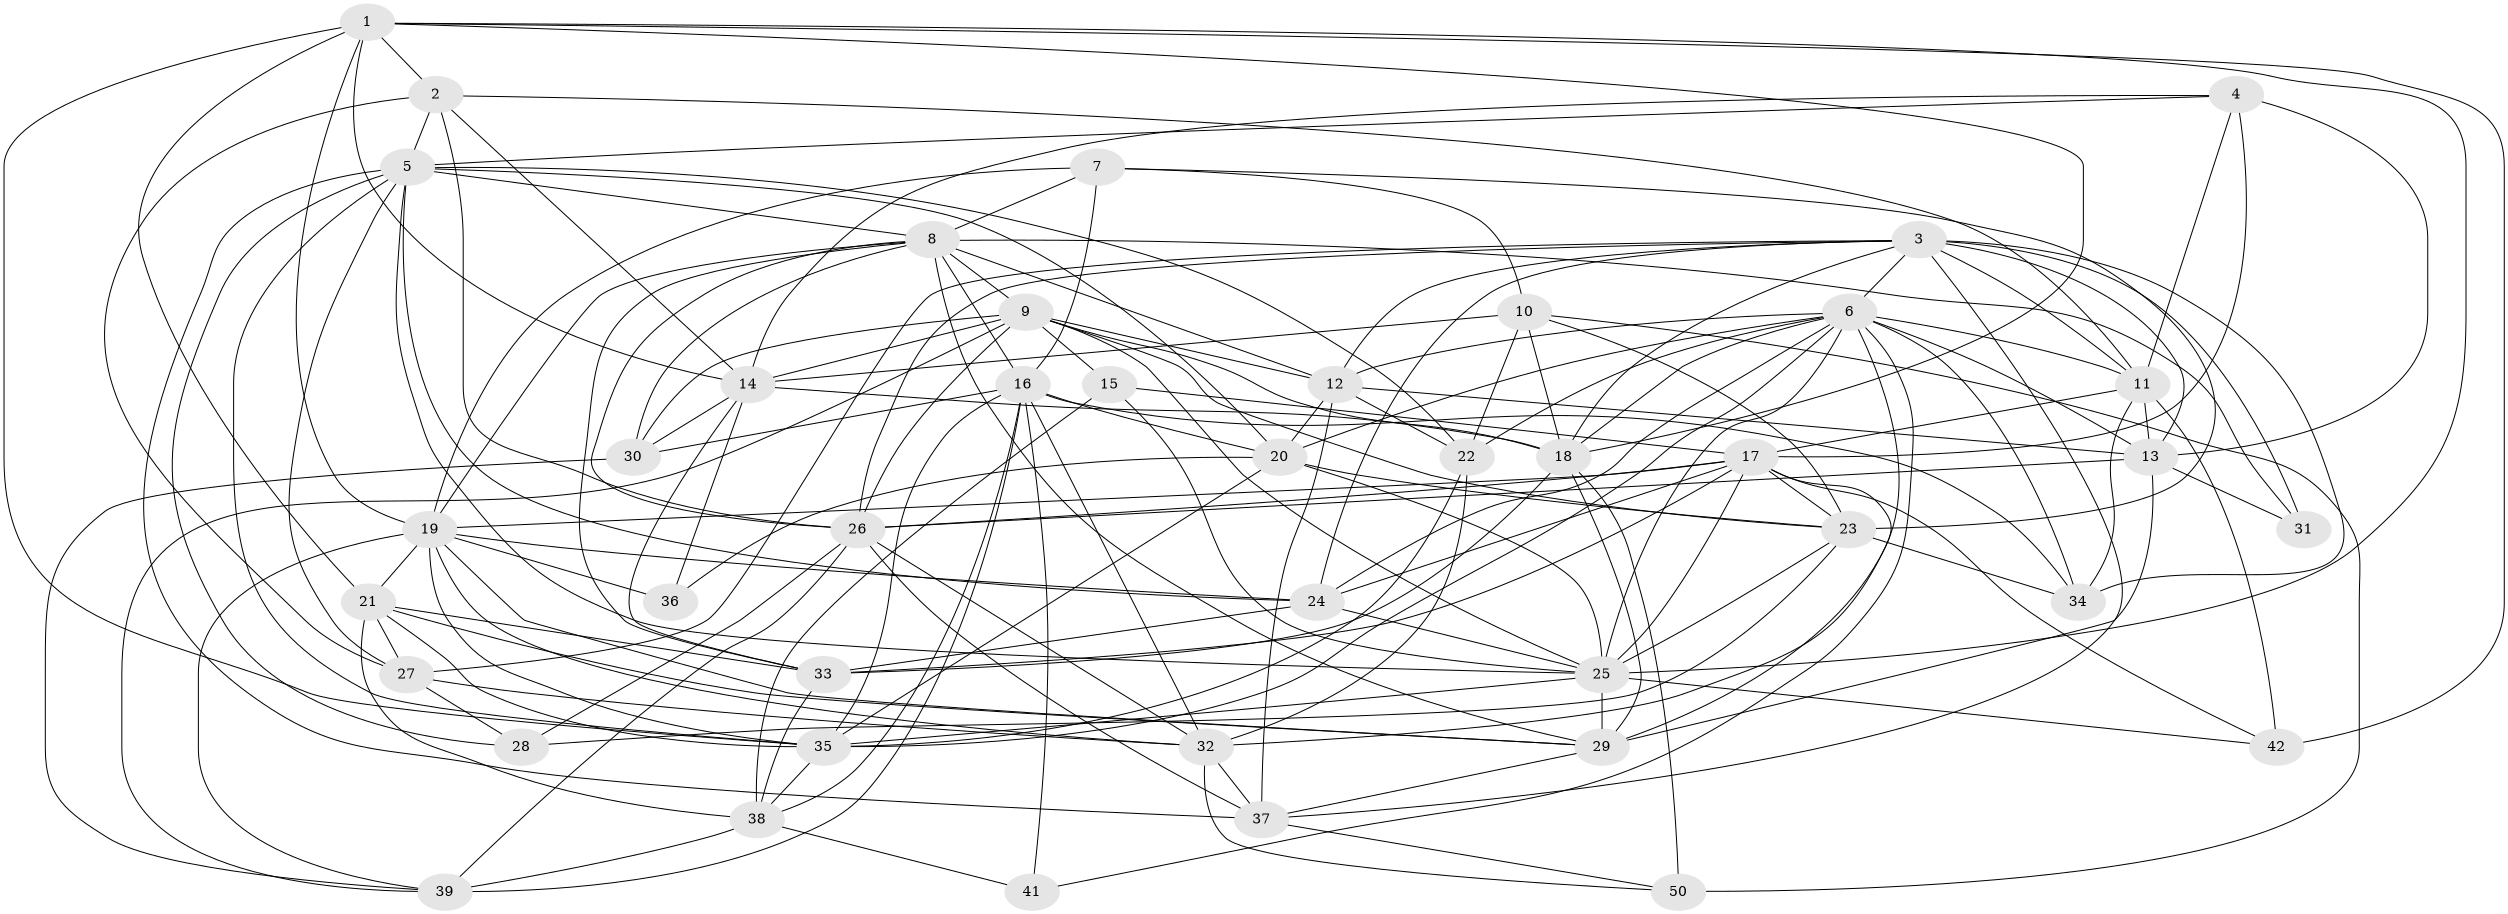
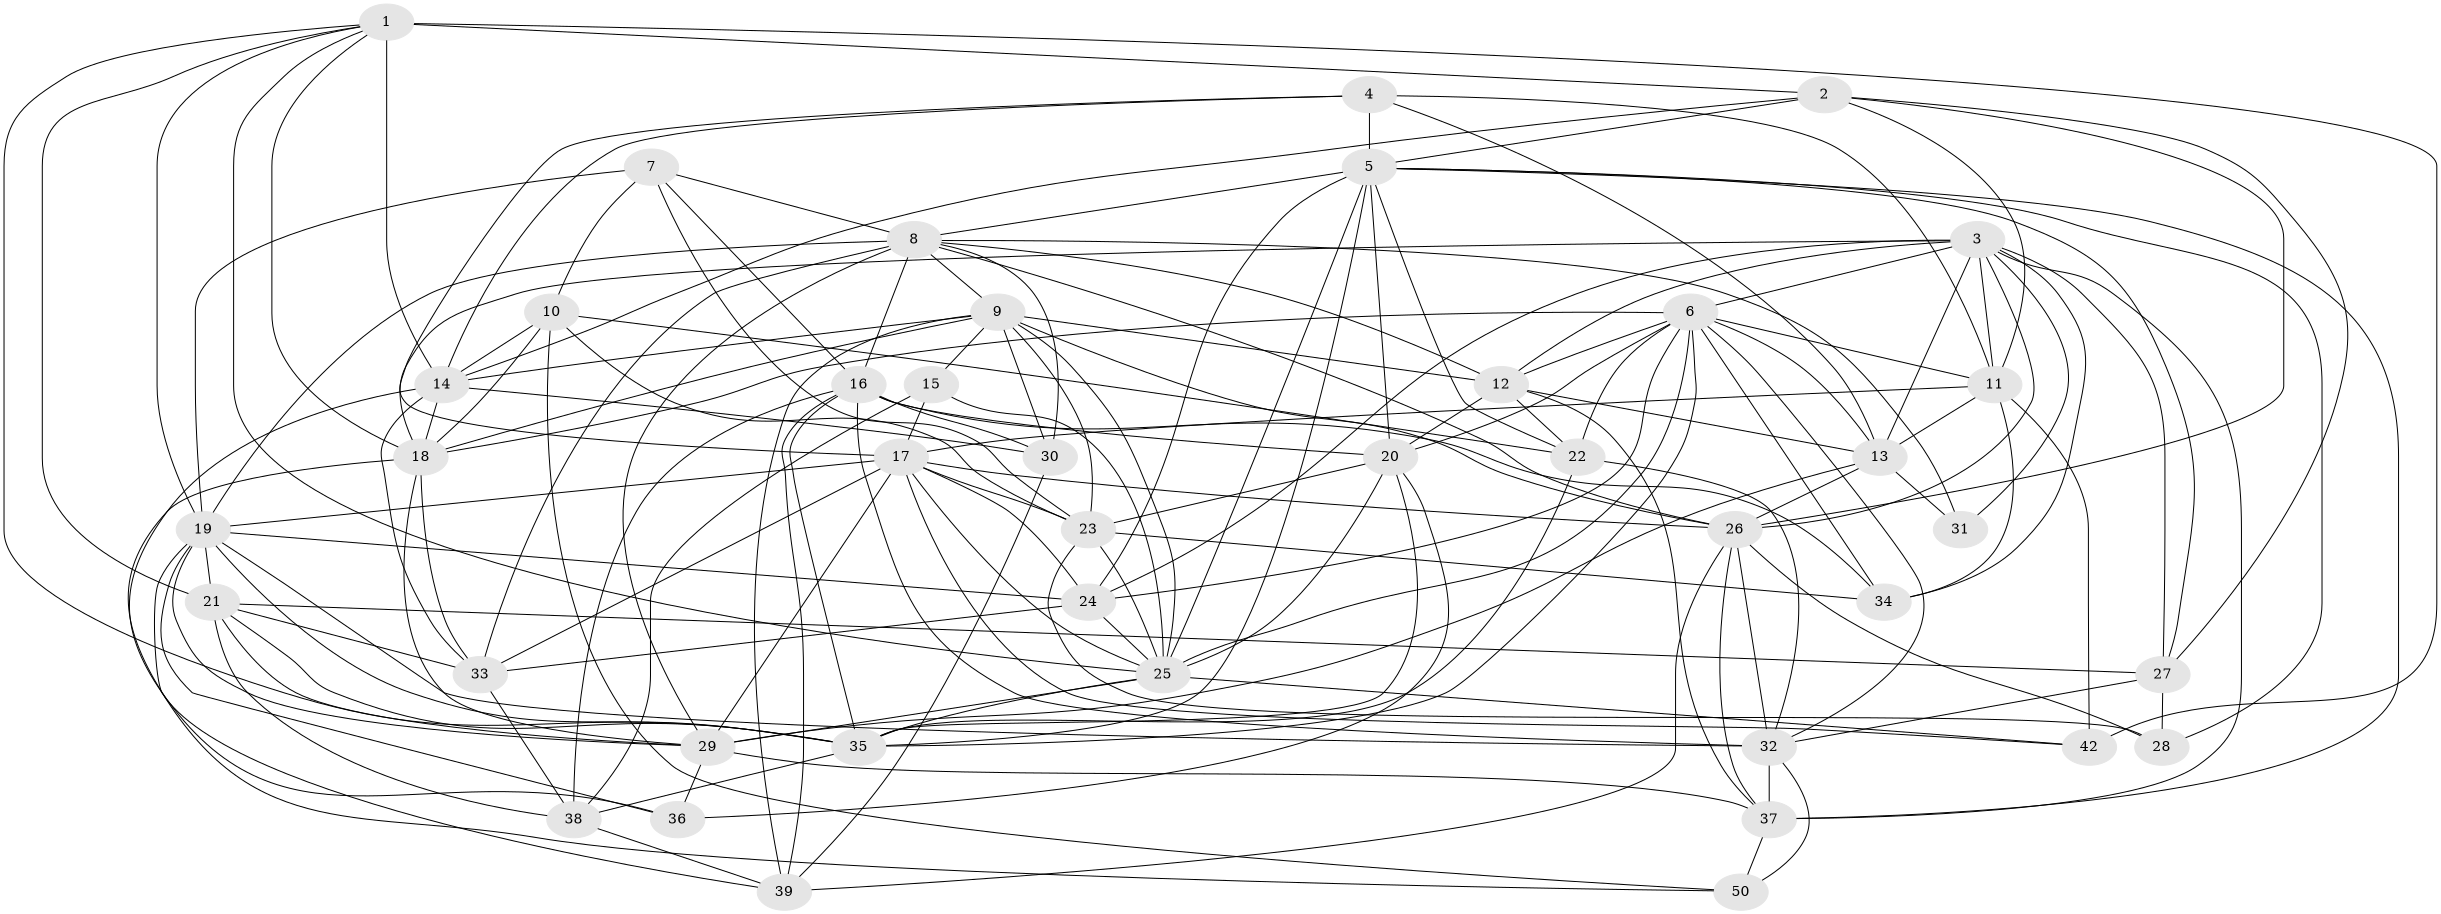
edge "29" -- "36": added
node "41": removed
